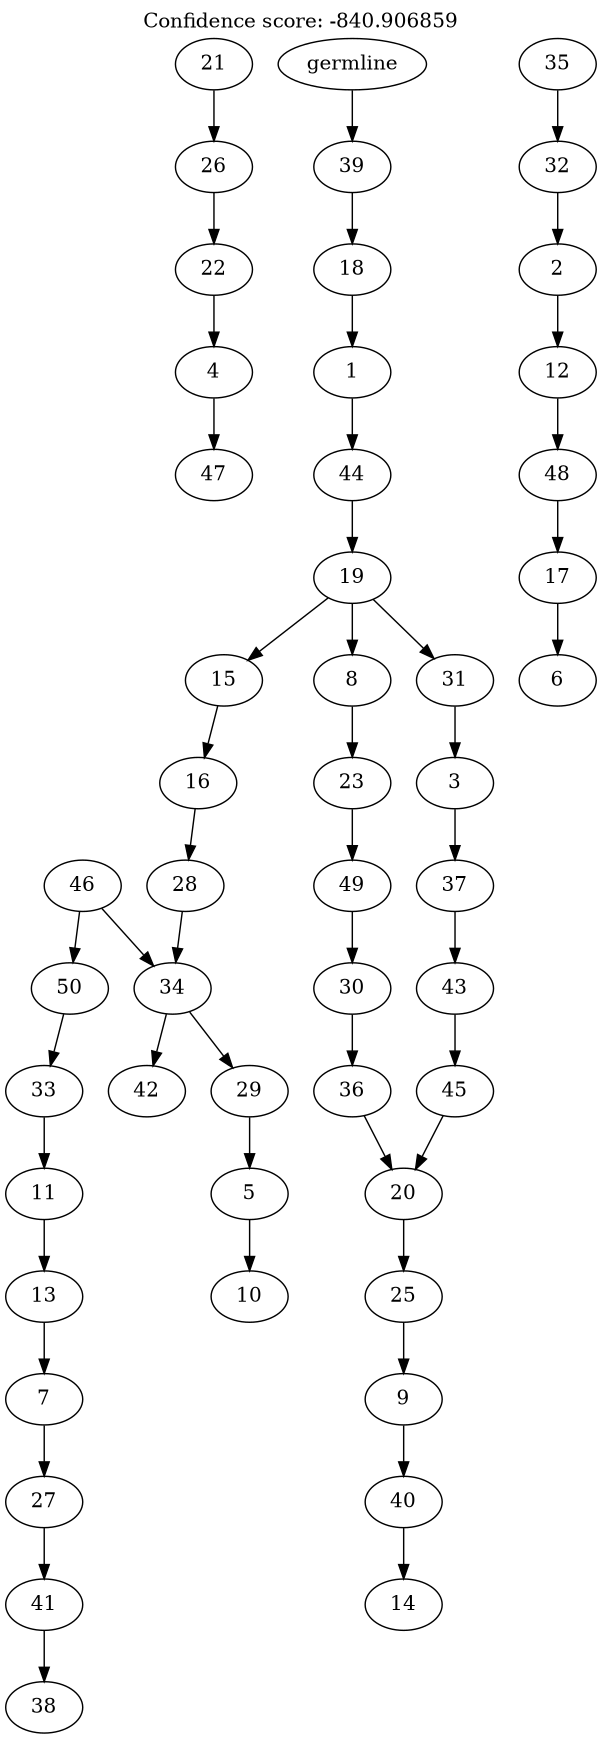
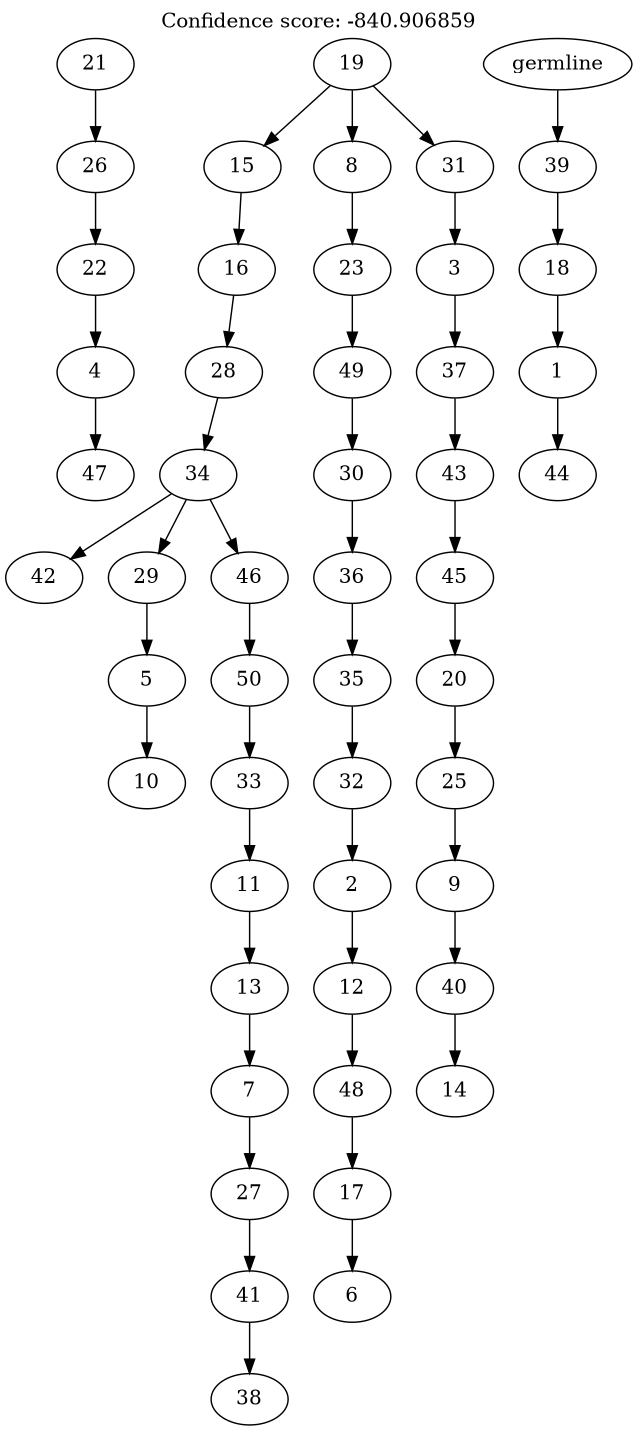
edge "44" -> "19": removed
edge "46" -> "34": reversed
edge "36" -> "20": now "36" -> "35"
